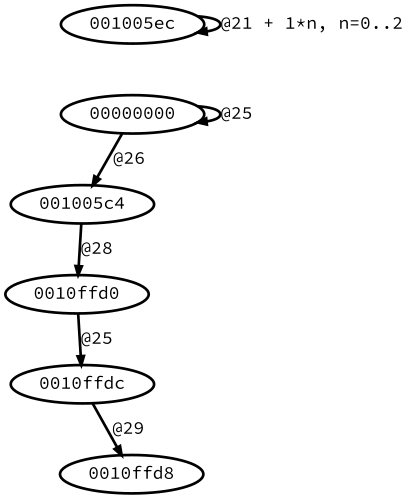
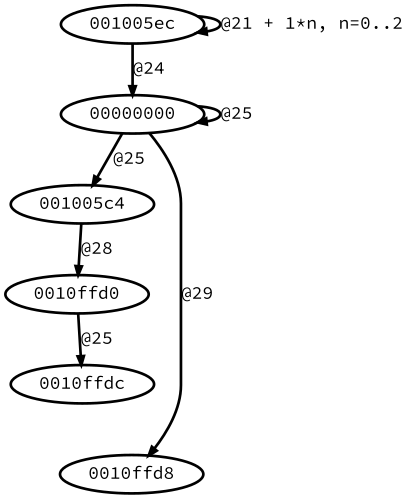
edge "001005ec" -> "00000000": added, label "@24"
edge "00000000" -> "001005c4": label "@26" -> "@25"
edge "0010ffdc" -> "0010ffd8": now "00000000" -> "0010ffd8"
